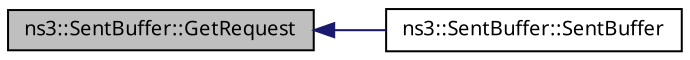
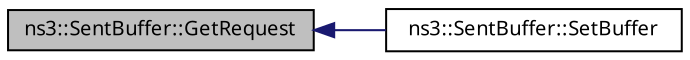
node "ns3::SentBuffer::SentBuffer": label "ns3::SentBuffer::SentBuffer" -> "ns3::SentBuffer::SetBuffer"
